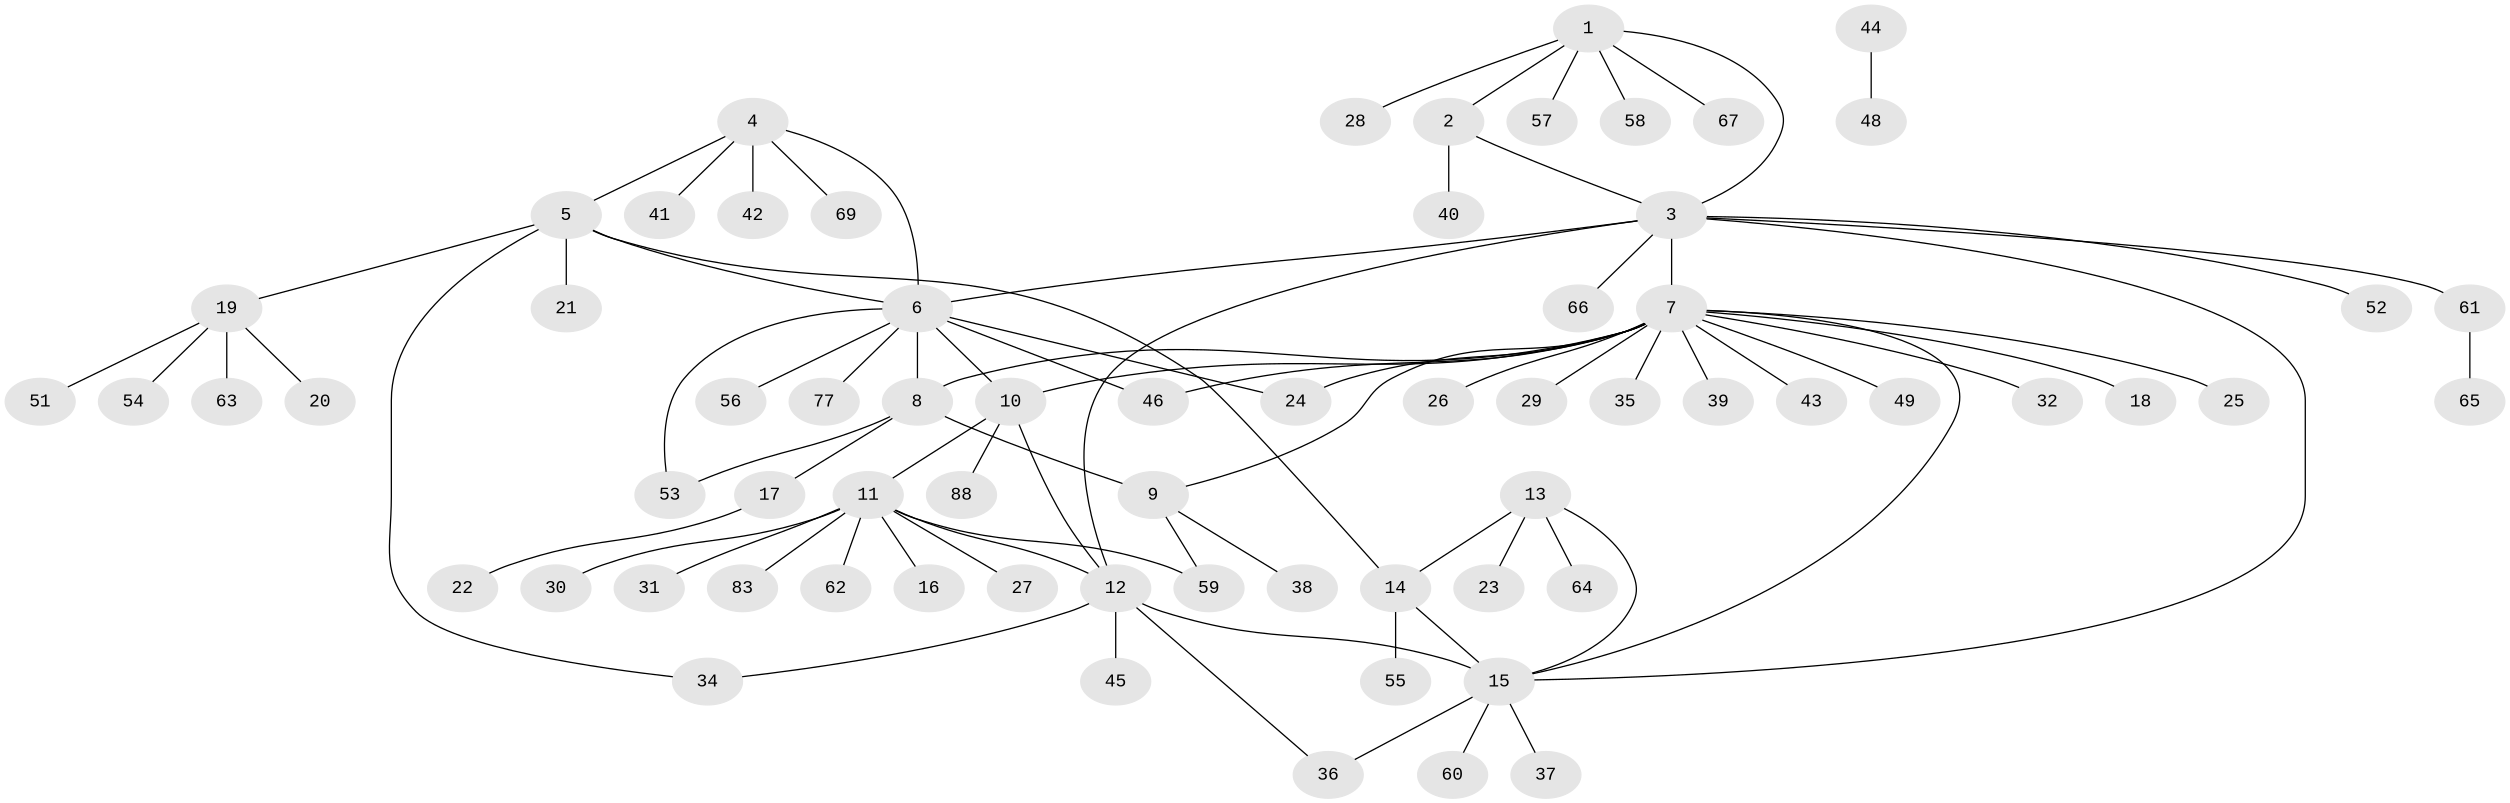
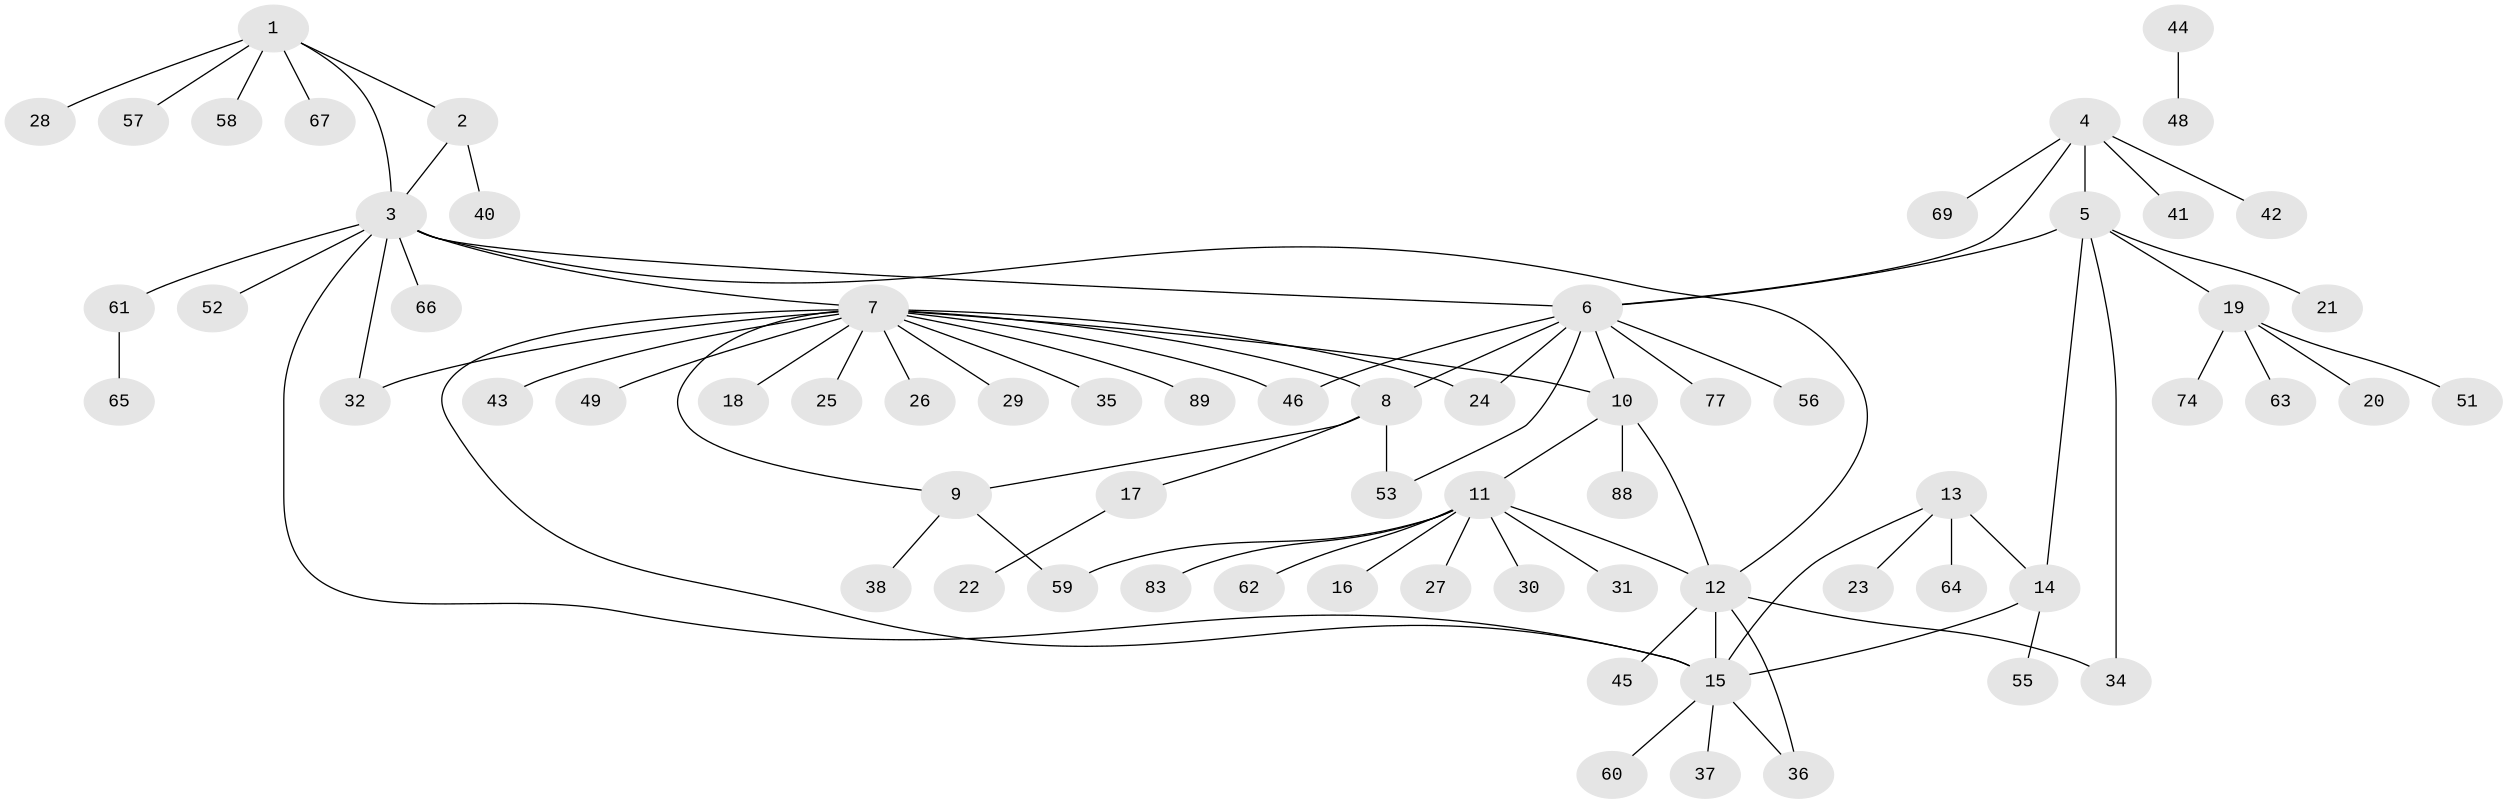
edge "3" -- "32": added
node "54": label "54" -> "74"
node "39": label "39" -> "89"
